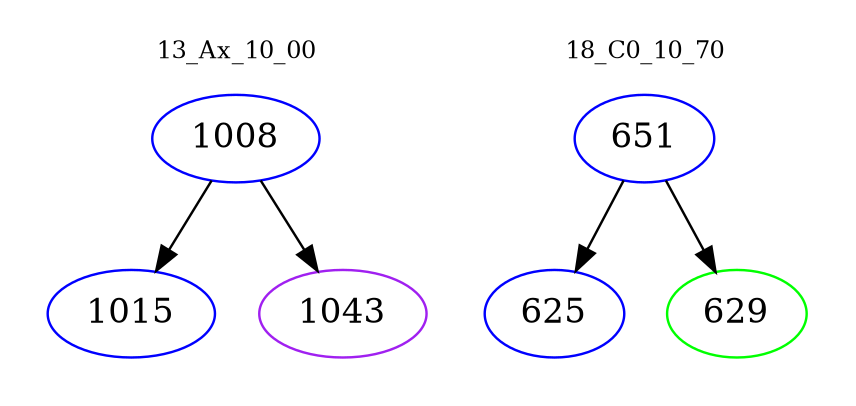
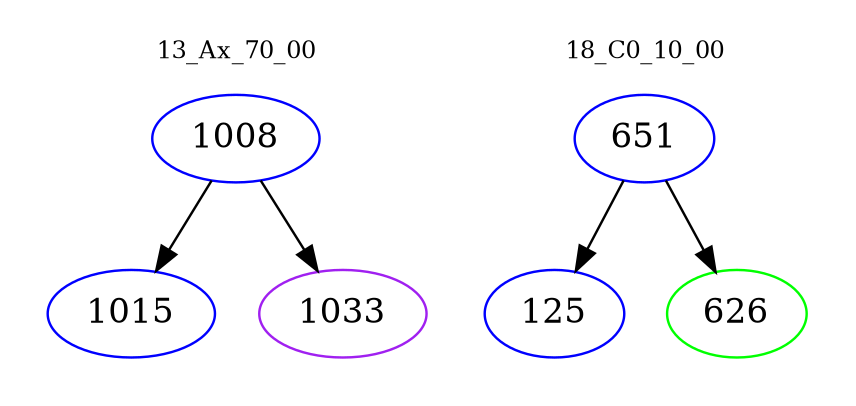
cluster "13_Ax_10_00": label "13_Ax_10_00" -> "13_Ax_70_00"
cluster "18_C0_10_70": label "18_C0_10_70" -> "18_C0_10_00"
node "1043": label "1043" -> "1033"
node "625": label "625" -> "125"
node "629": label "629" -> "626"
